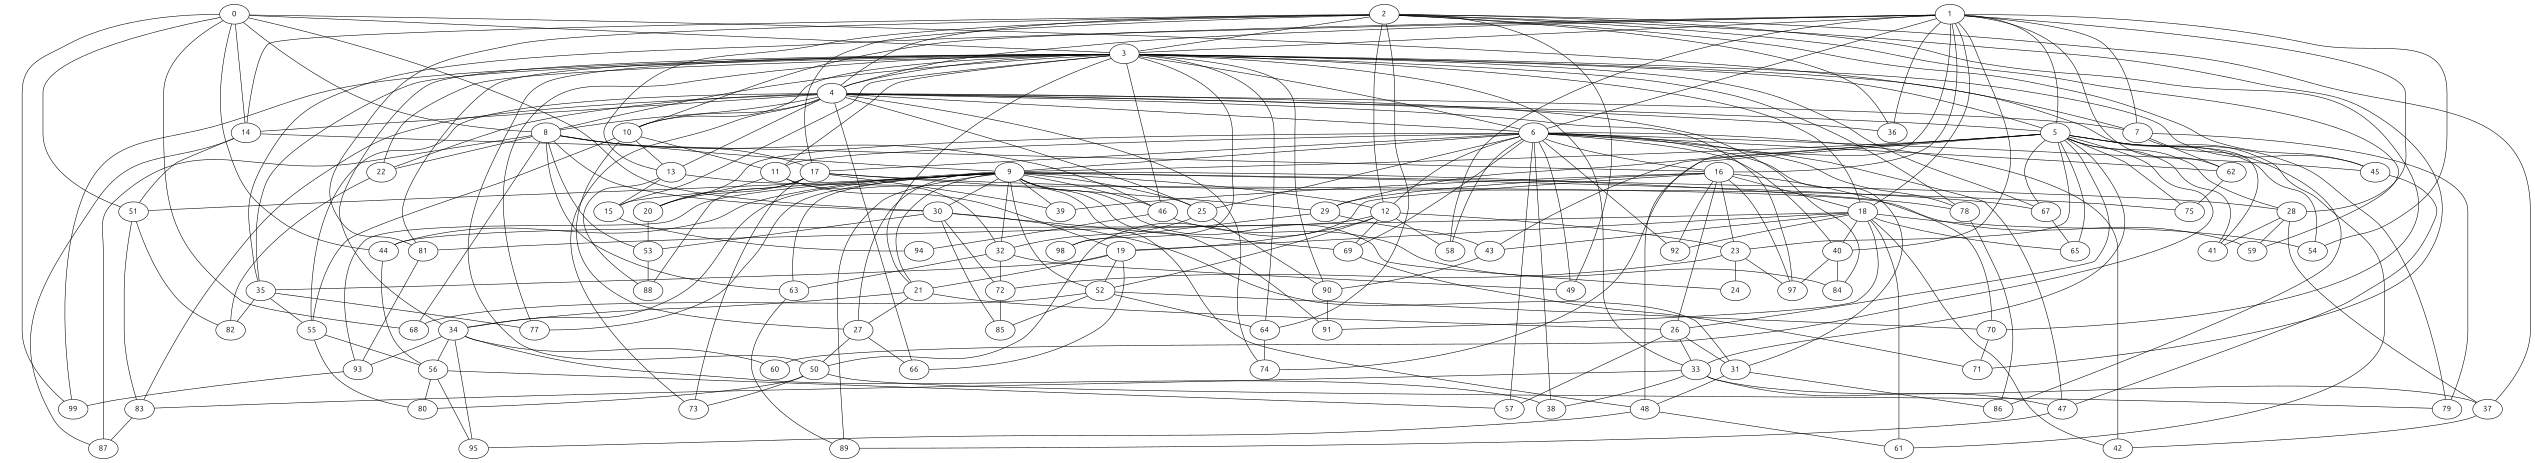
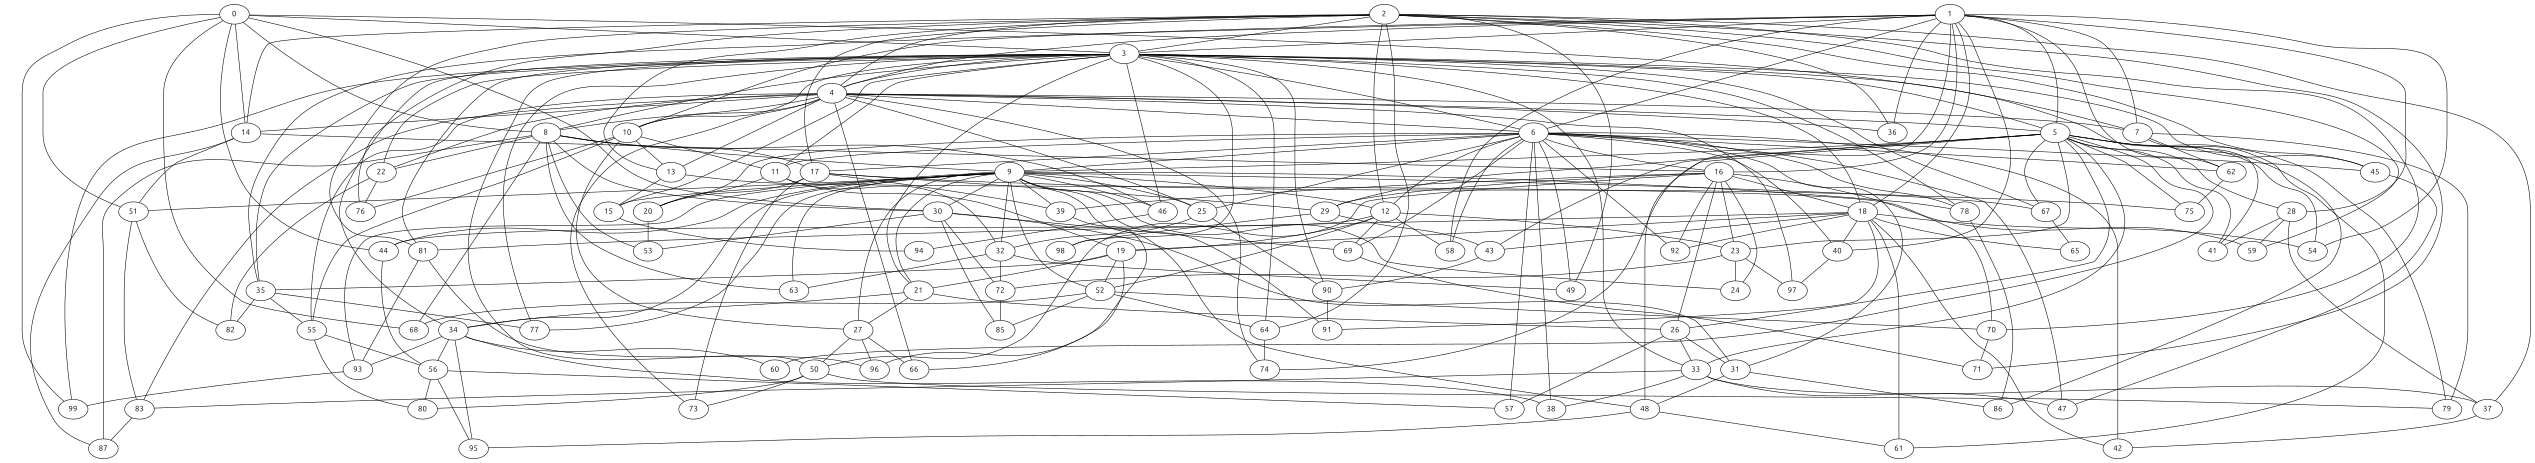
edge "9" -- "28": removed
edge "5" -- "65": removed
node "76": added
edge "16" -- "97": now "16" -- "24"
node "88": removed
node "84": removed
node "96": added
node "89": removed
